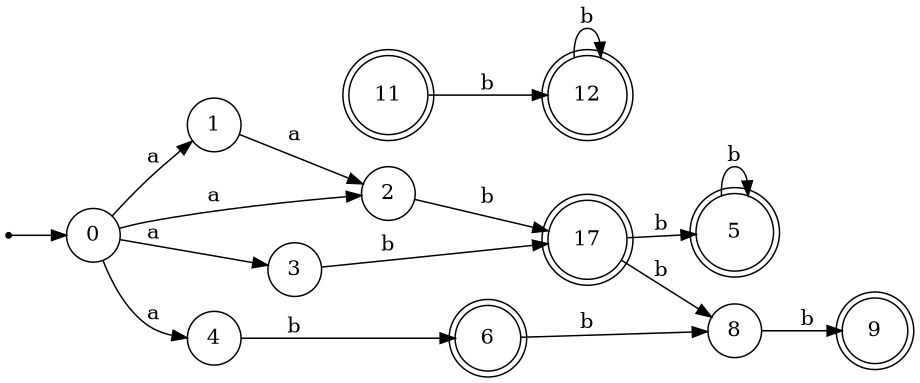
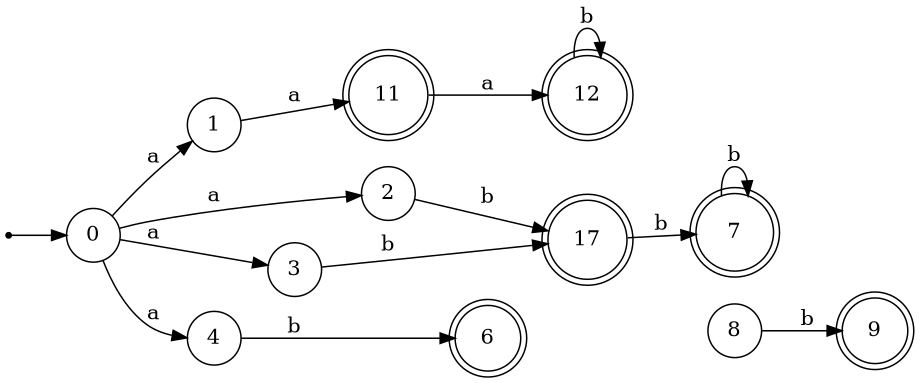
edge "11" -> "12": label "b" -> "a"
edge "1" -> "2": now "1" -> "11"
node "5": label "5" -> "7"
edge "17" -> "8": removed, label "b"
edge "6" -> "8": removed, label "b"
